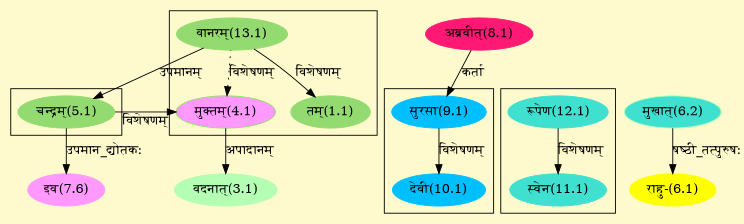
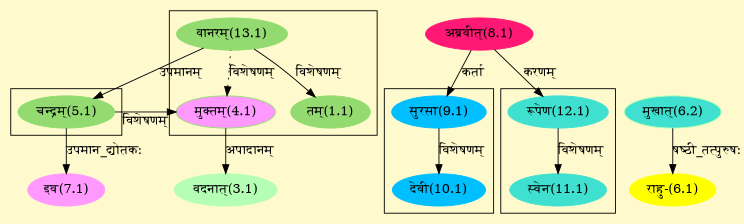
edge "अब्रवीत्(8.1)" -> "रूपेण(12.1)": added, label "करणम्"
node "इव(7.6)": label "इव(7.6)" -> "इव(7.1)"
